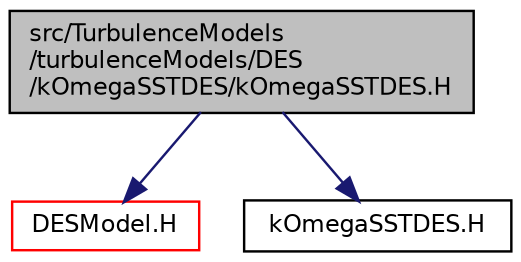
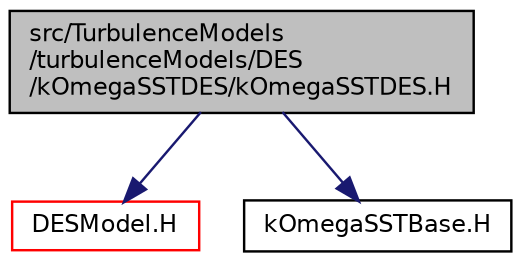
node "kOmegaSSTDES.H": label "kOmegaSSTDES.H" -> "kOmegaSSTBase.H"
